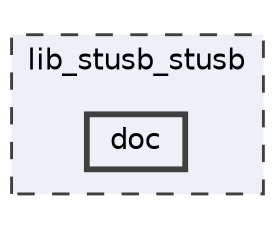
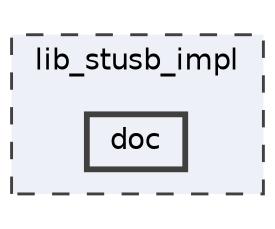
cluster "lib_stusb_stusb": label "lib_stusb_stusb" -> "lib_stusb_impl"
